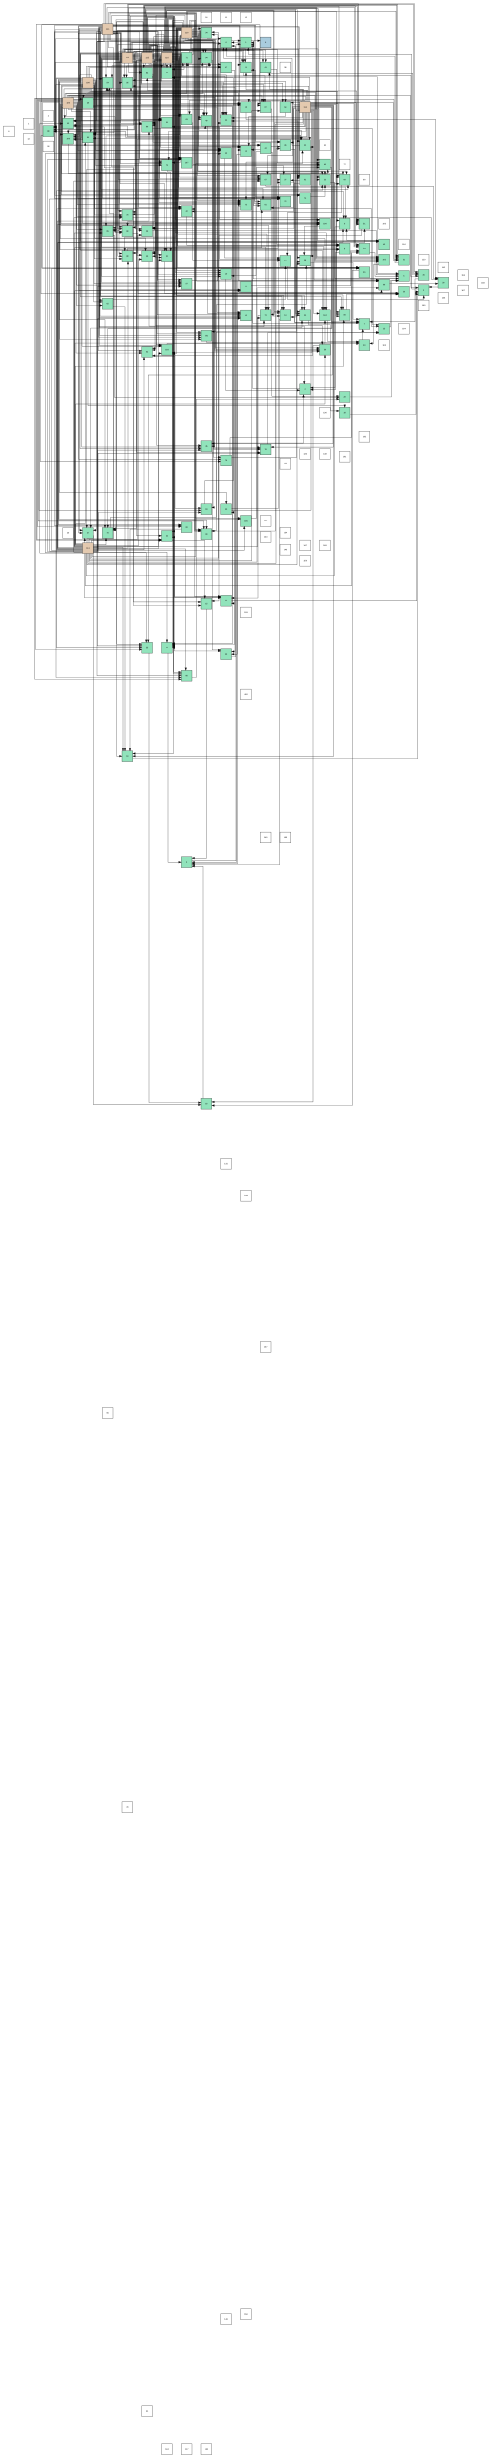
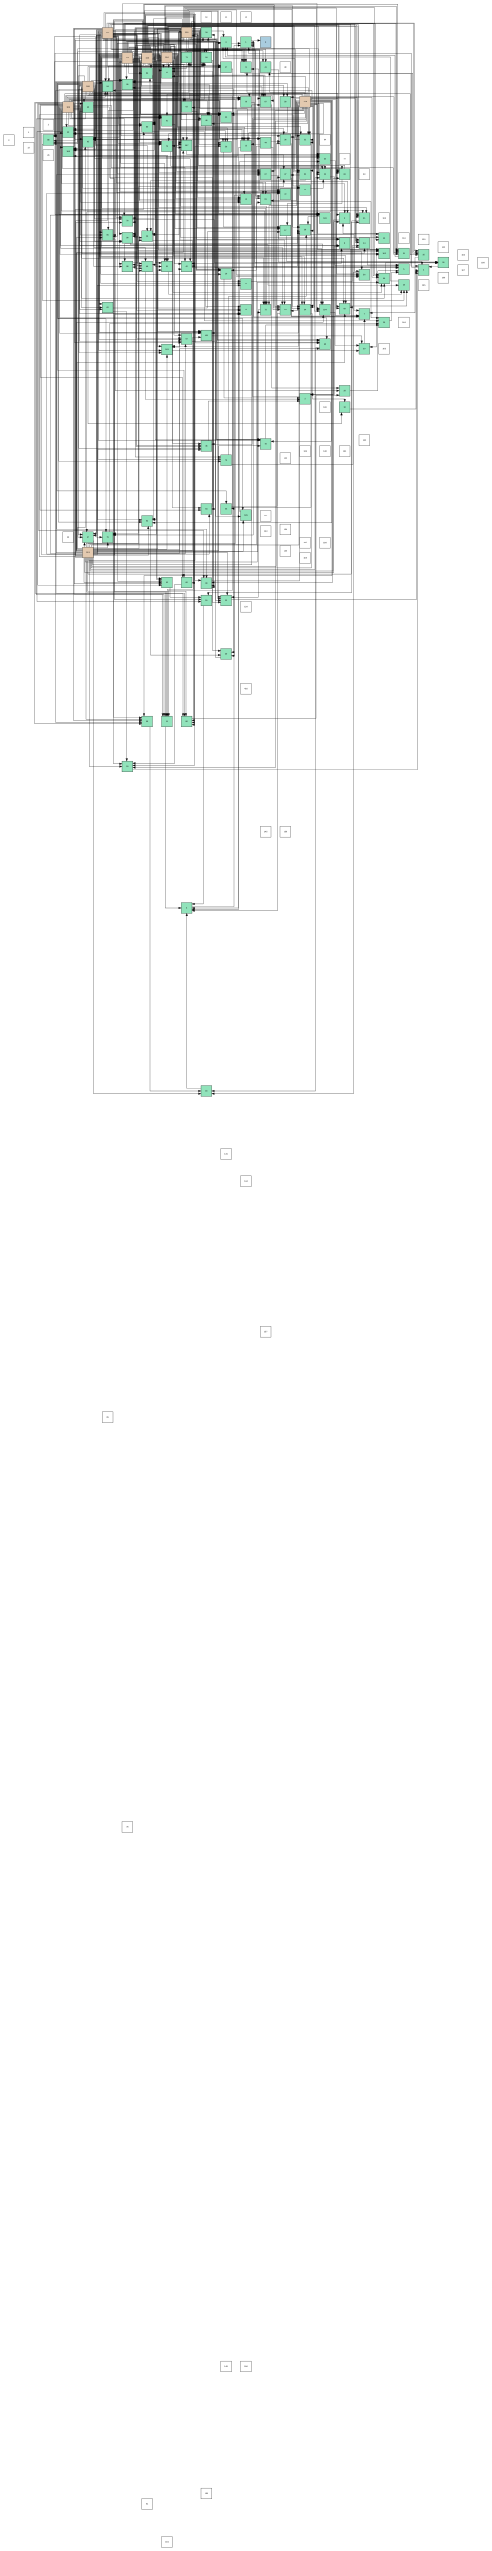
edge "83" -> "36": now "112" -> "36"
edge "110" -> "60": reversed
edge "113" -> "98": now "113" -> "101"
node "117": removed
